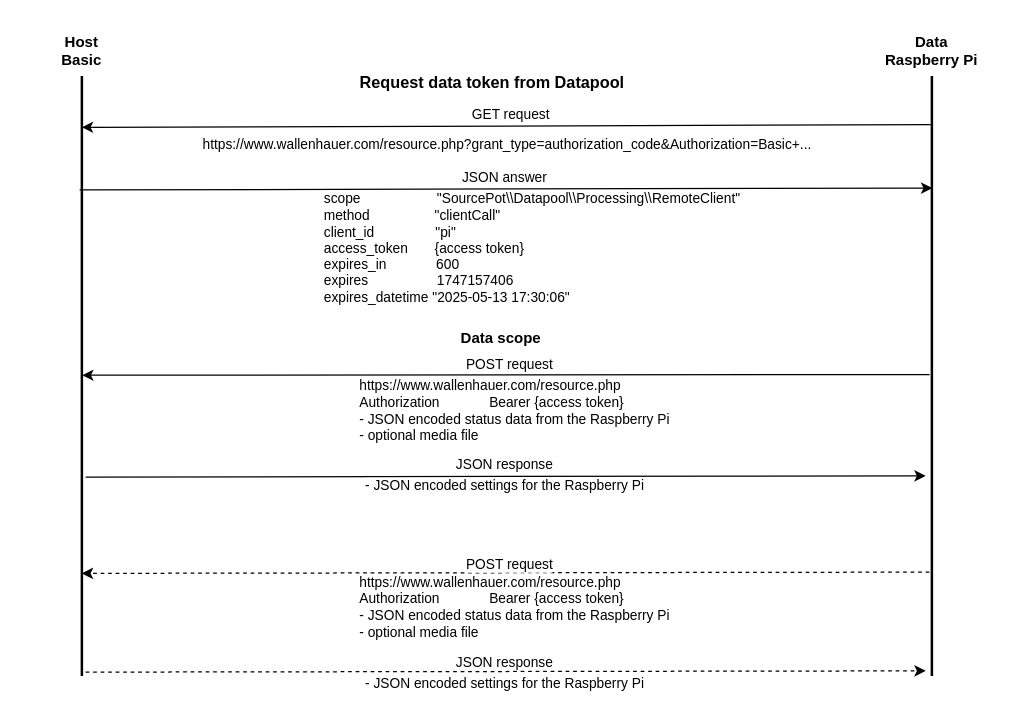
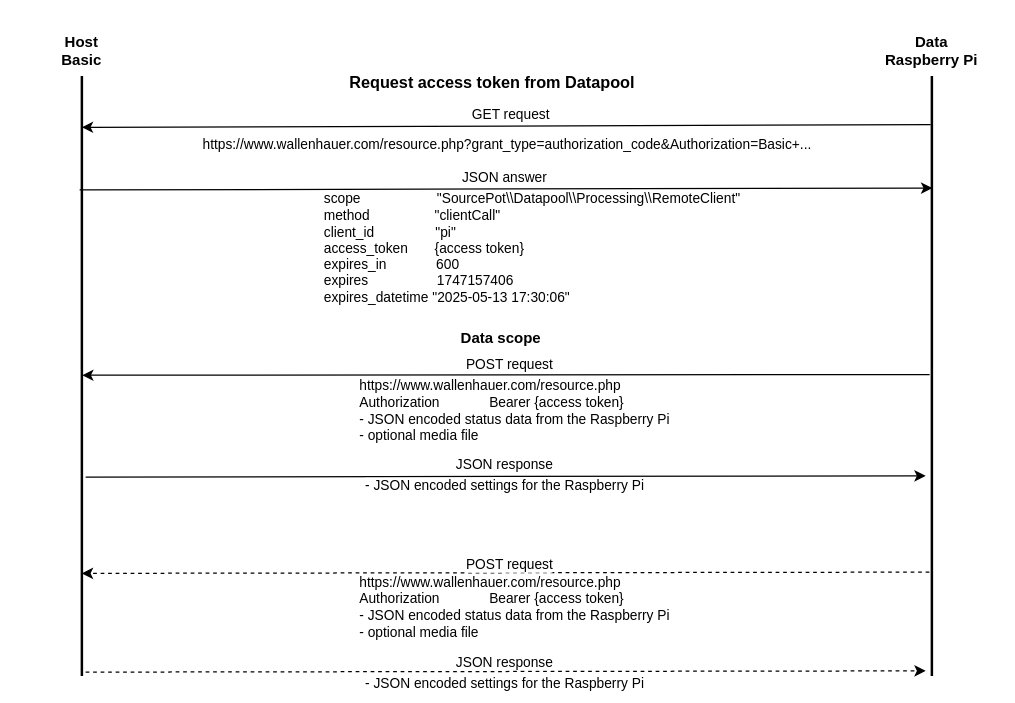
node "Request data token from Datapool": label "Request data token from Datapool" -> "Request access token from Datapool"
